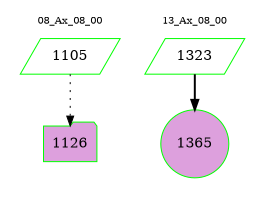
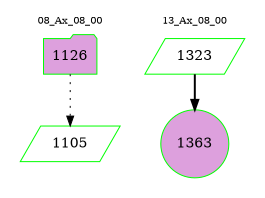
edge "1105" -> "1126": reversed
node "1365": label "1365" -> "1363"
